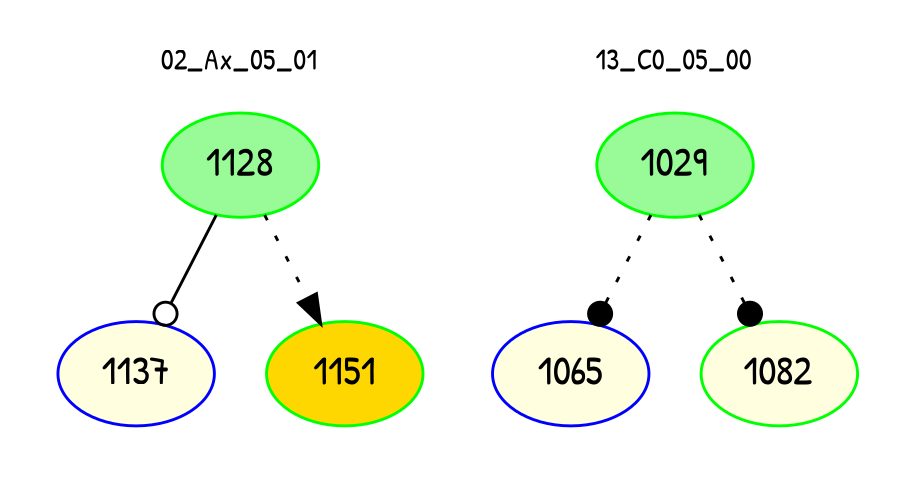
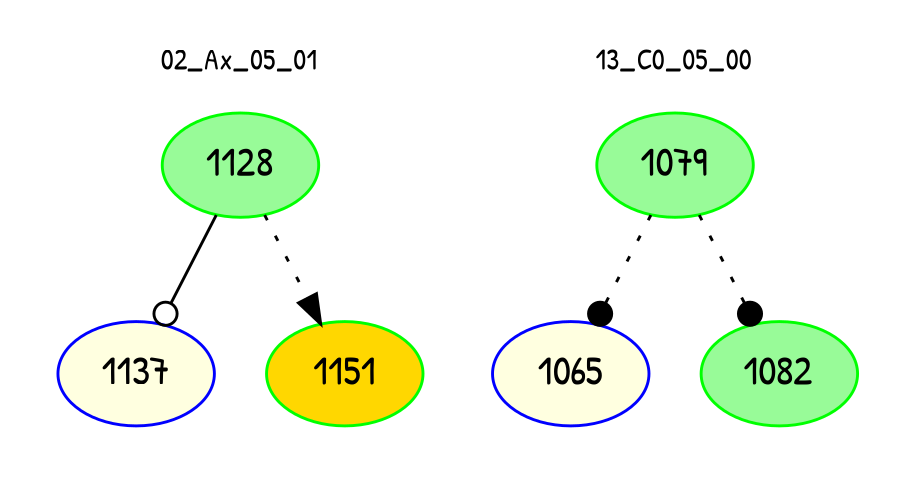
node "1029": label "1029" -> "1079"
node "1082": fillcolor lightyellow -> palegreen
